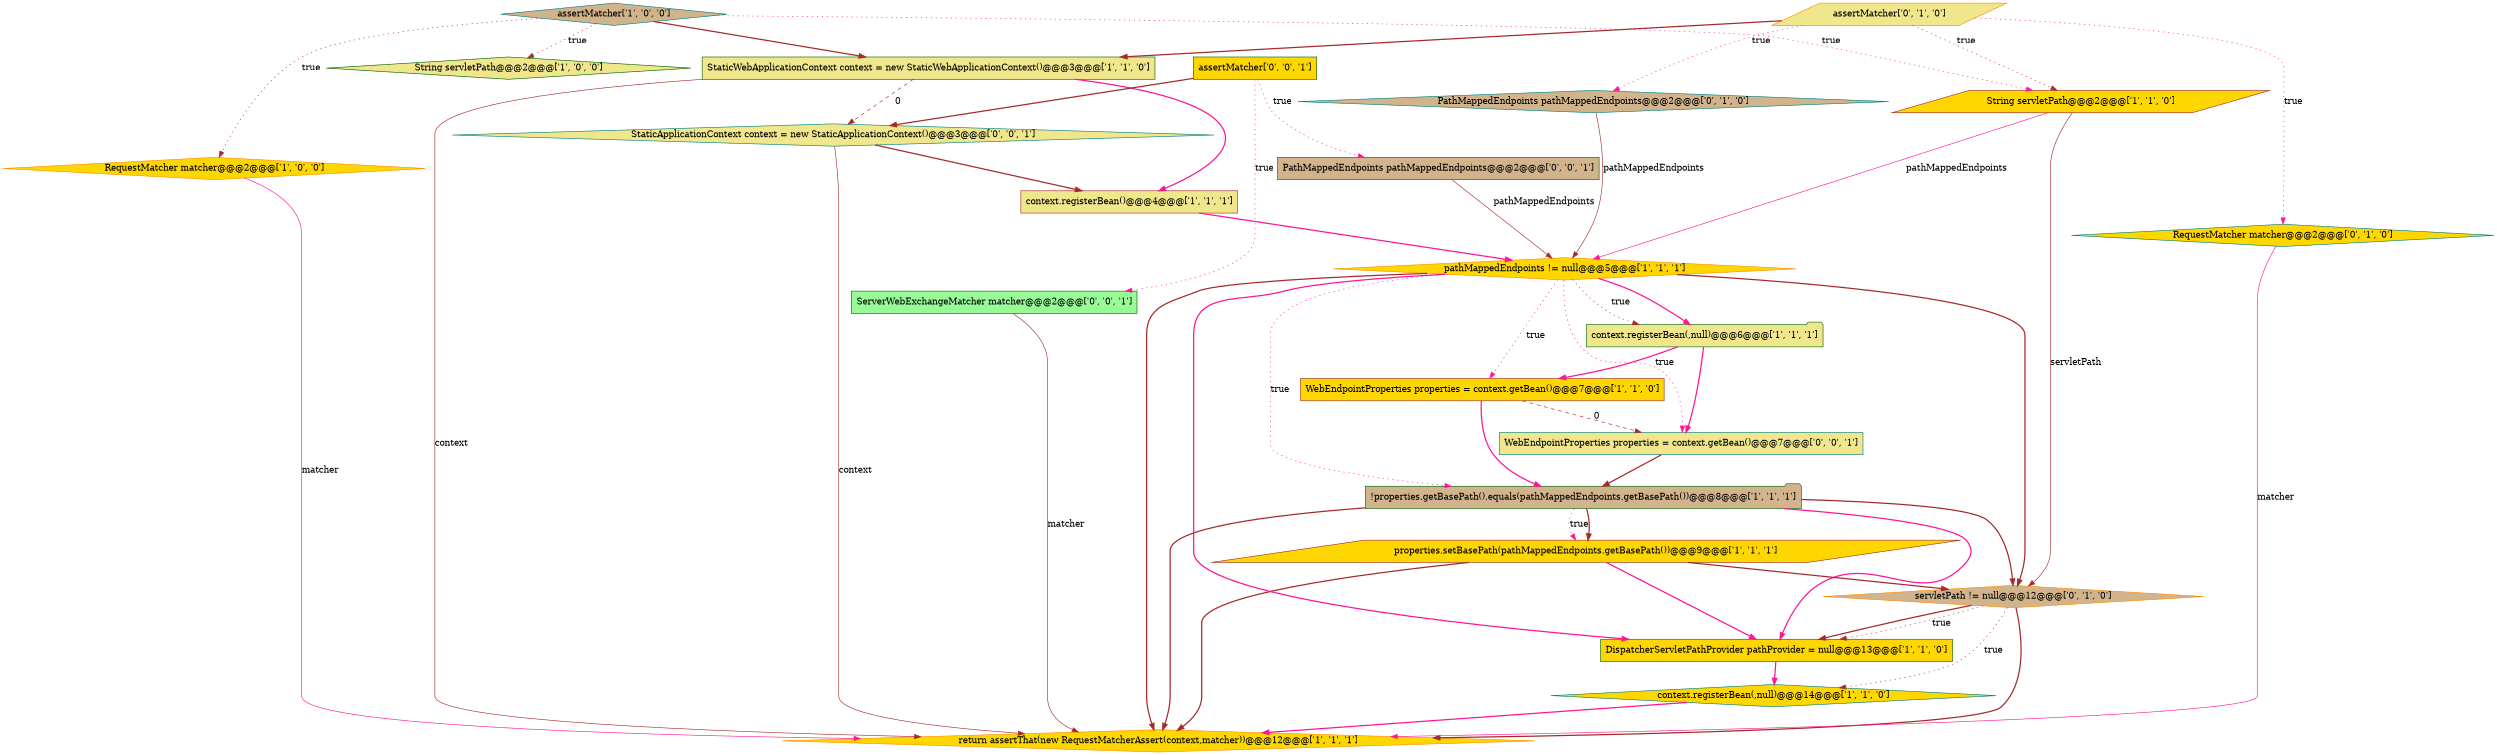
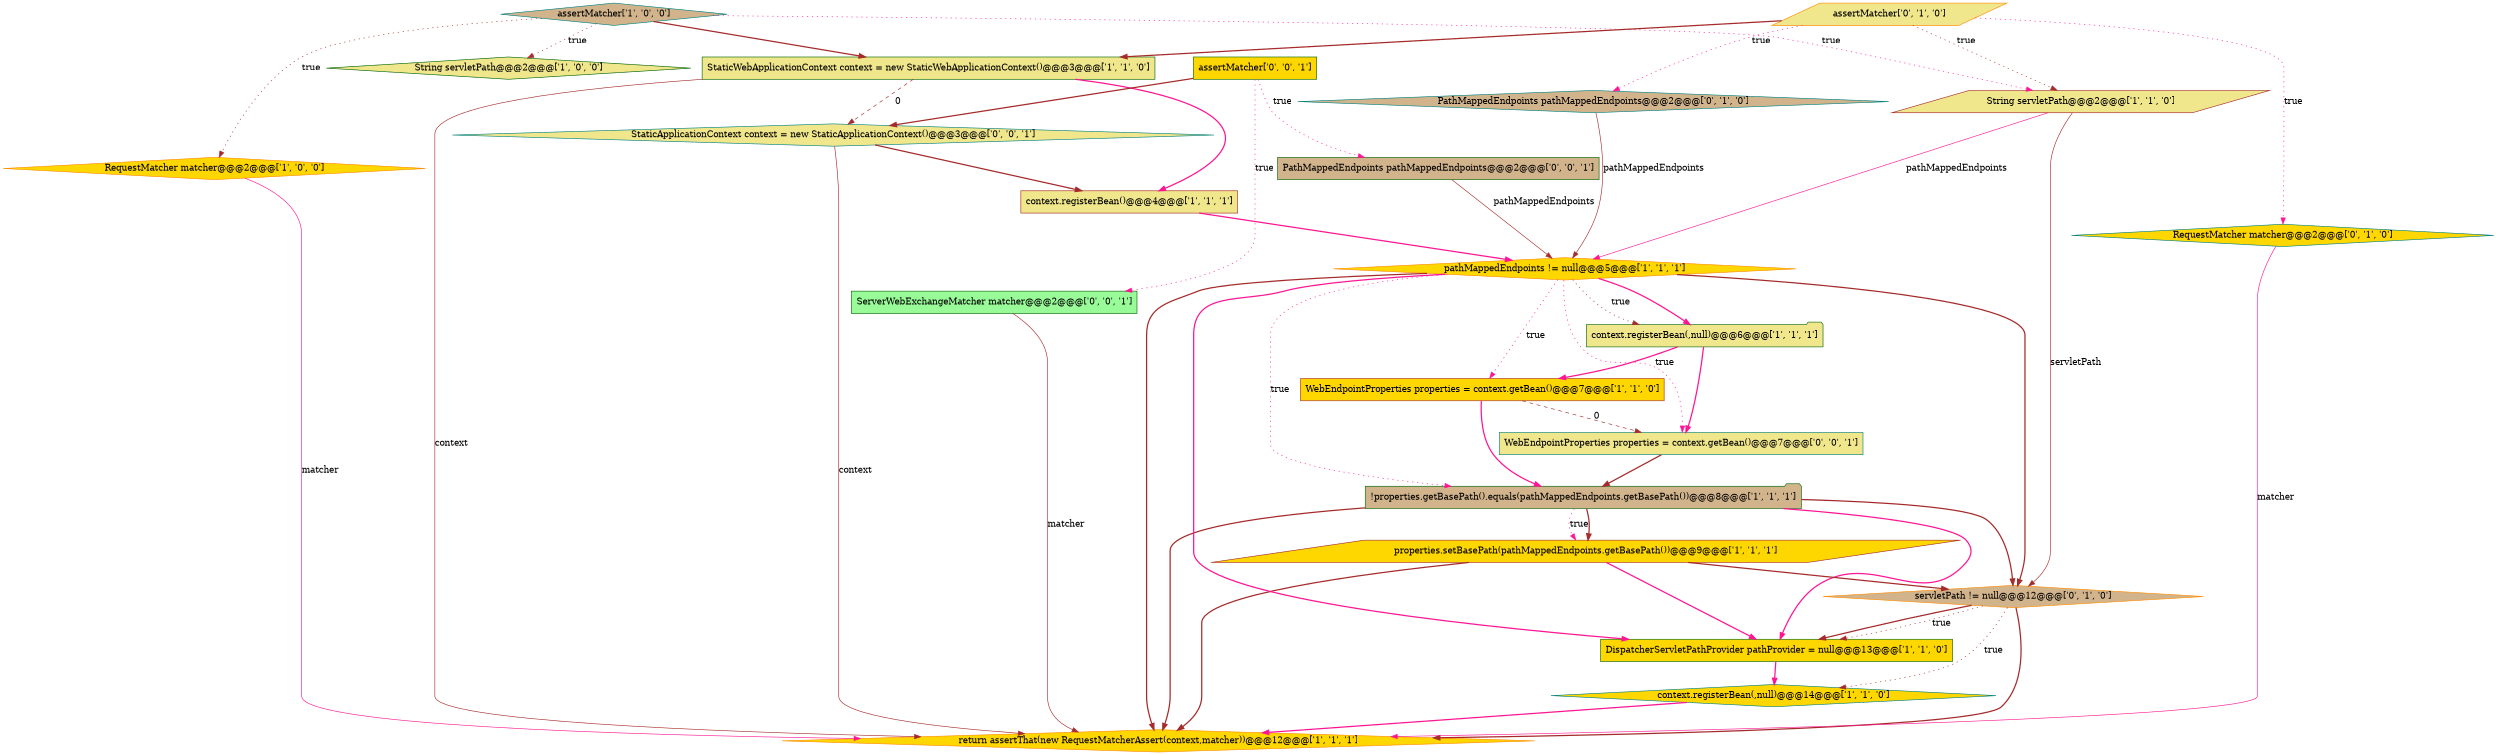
node "String servletPath@@@2@@@['1', '1', '0']": fillcolor gold -> khaki
